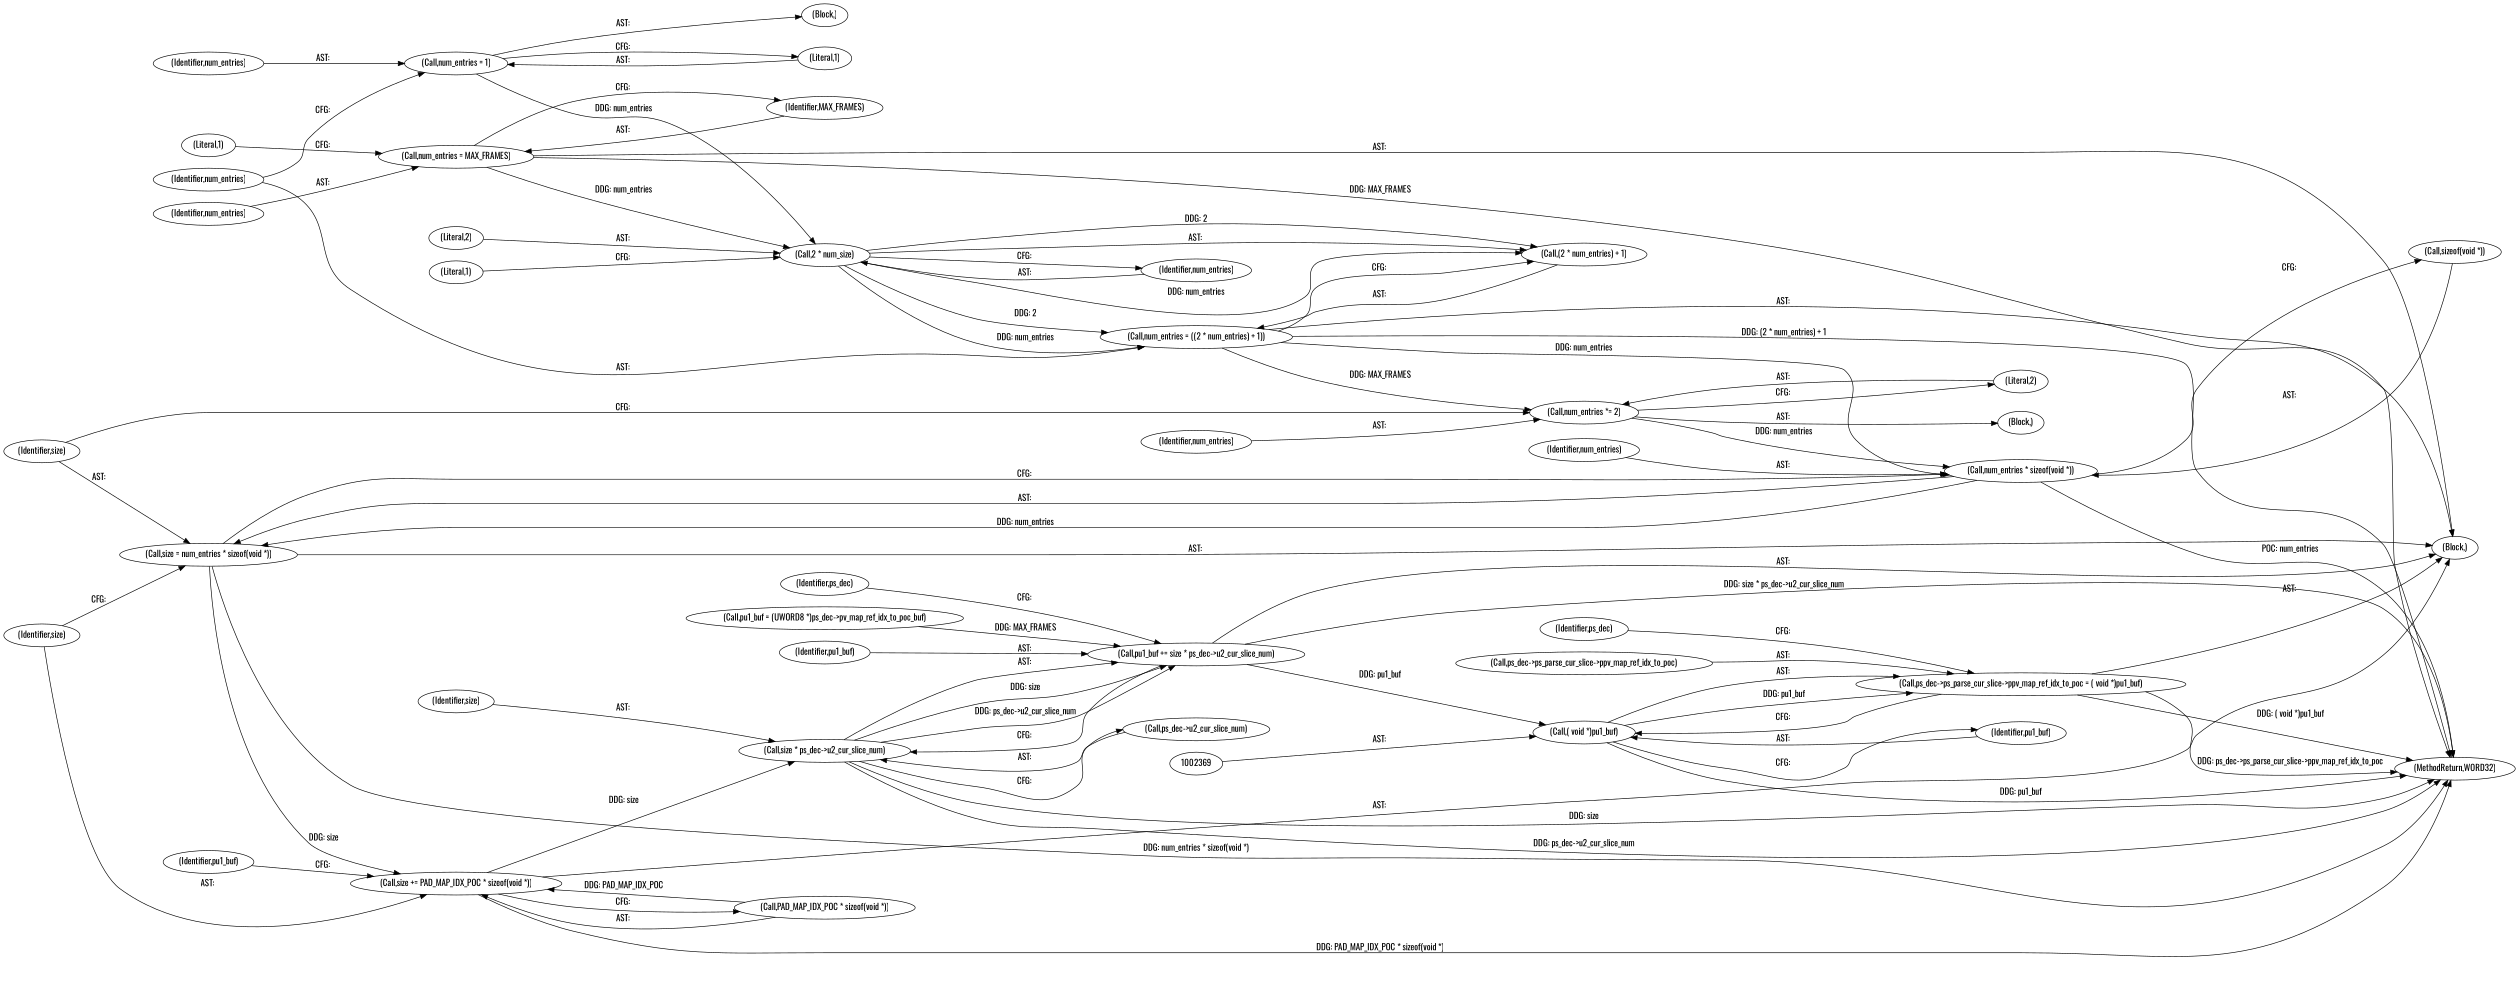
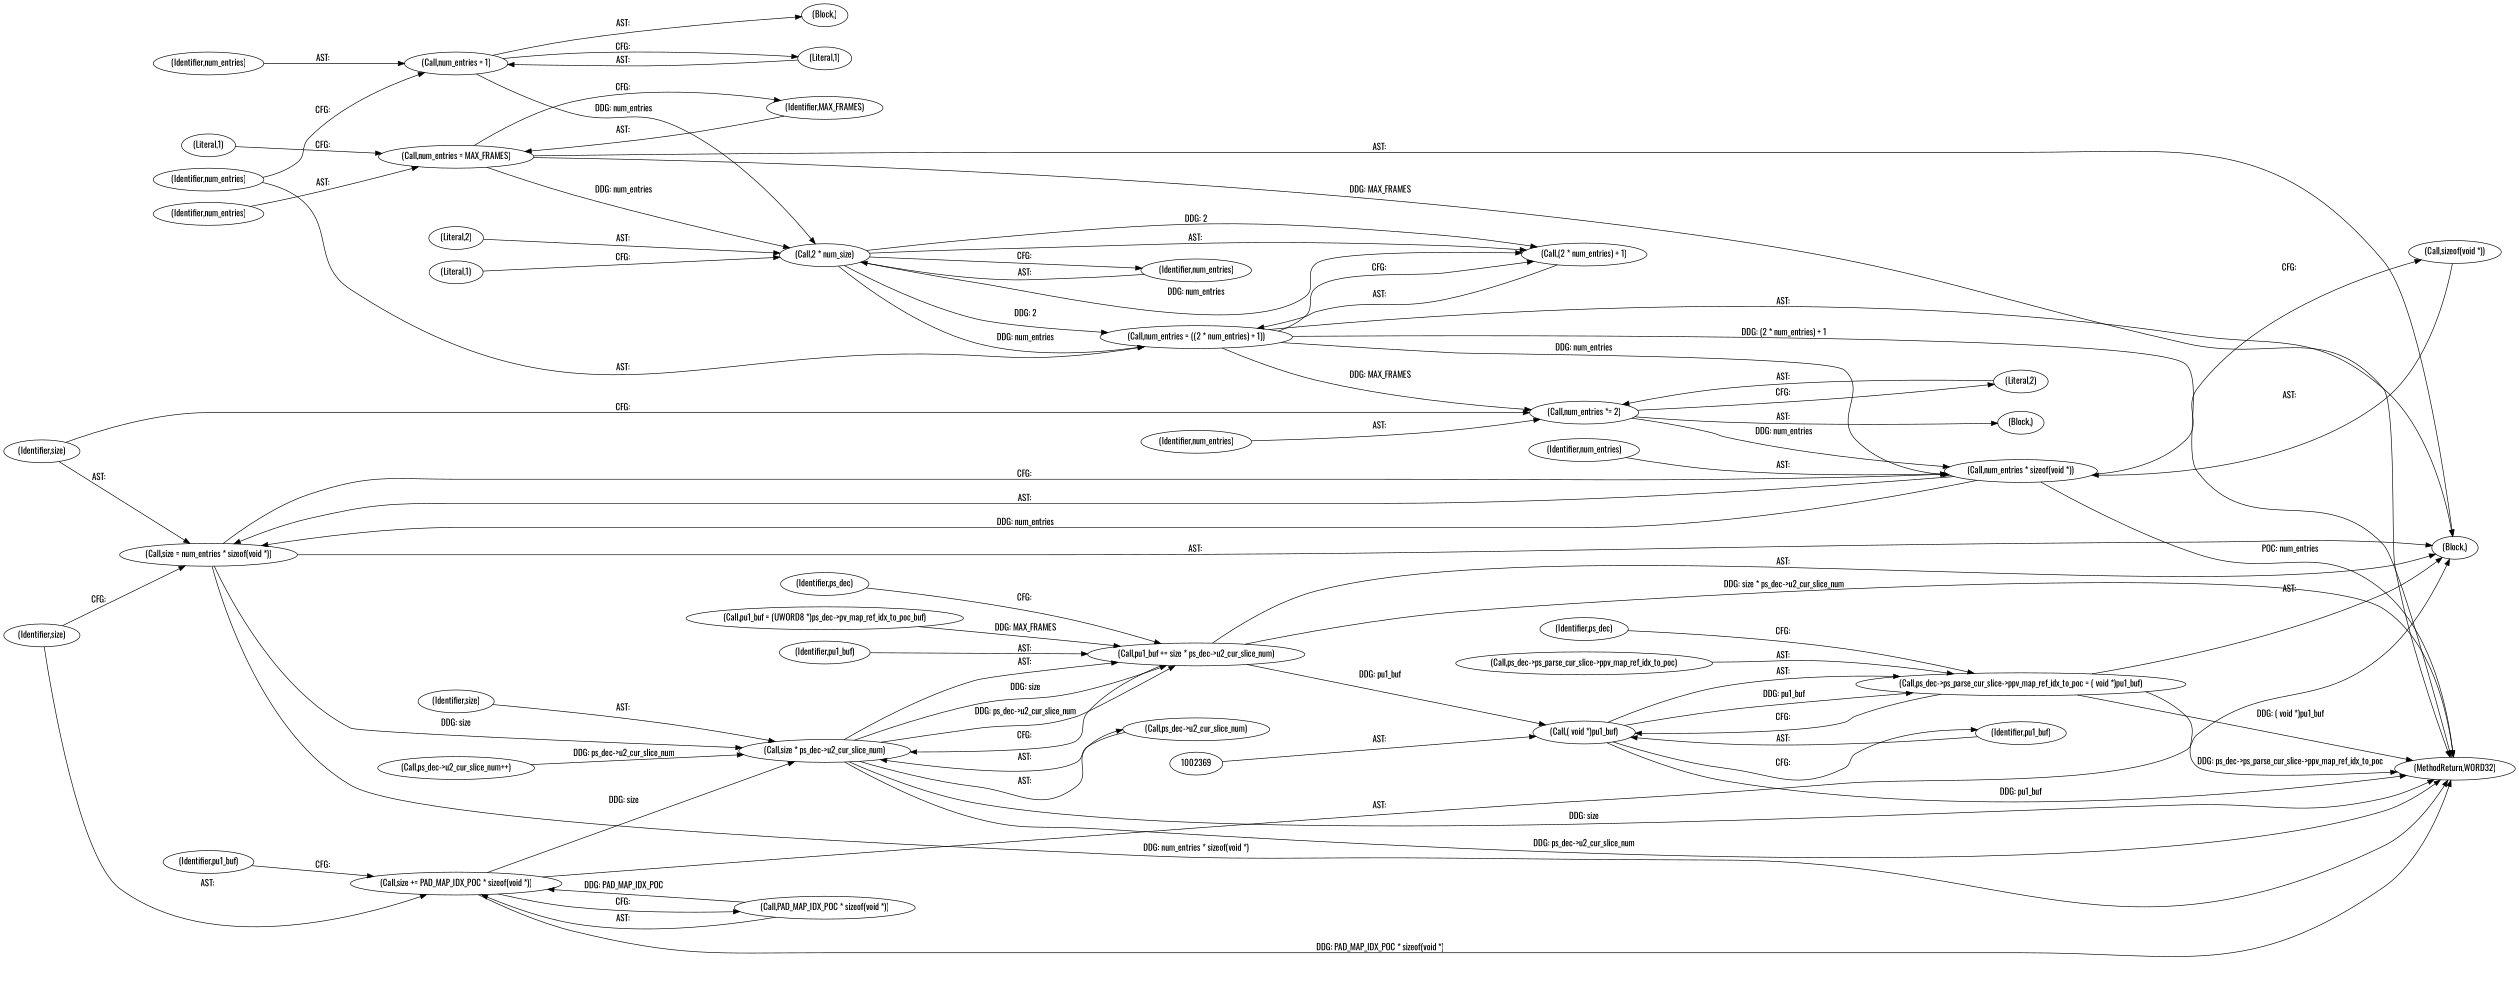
edge "(Call,size = num_entries * sizeof(void *))" -> "(Call,size += PAD_MAP_IDX_POC * sizeof(void *))": now "(Call,size = num_entries * sizeof(void *))" -> "(Call,size * ps_dec->u2_cur_slice_num)"
node "(Call,ps_dec->u2_cur_slice_num++)": added
edge "(Call,size * ps_dec->u2_cur_slice_num)" -> "(Call,ps_dec->u2_cur_slice_num)": label "CFG: " -> "AST: "
